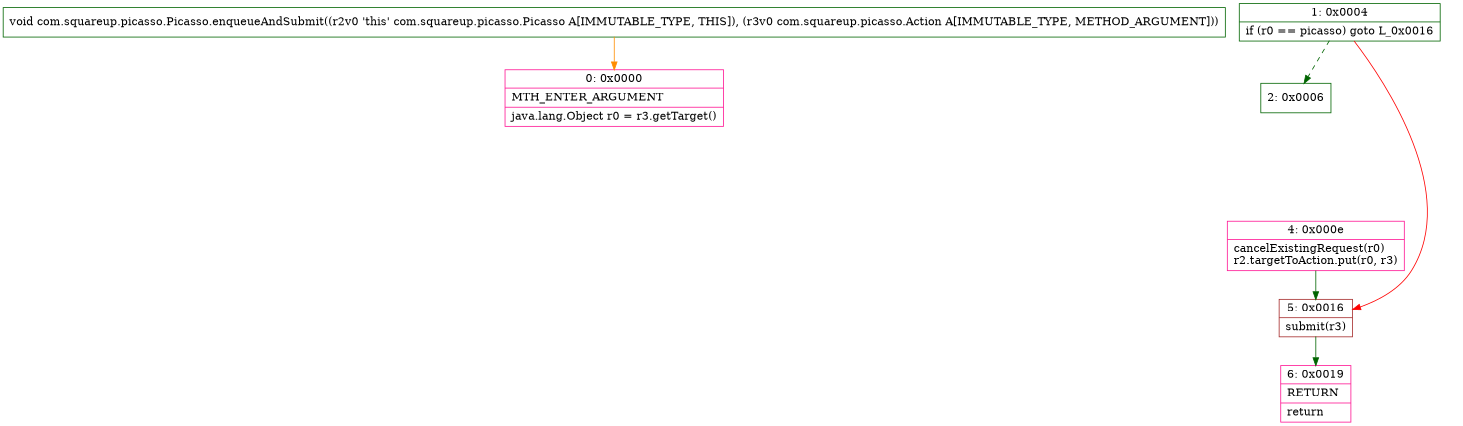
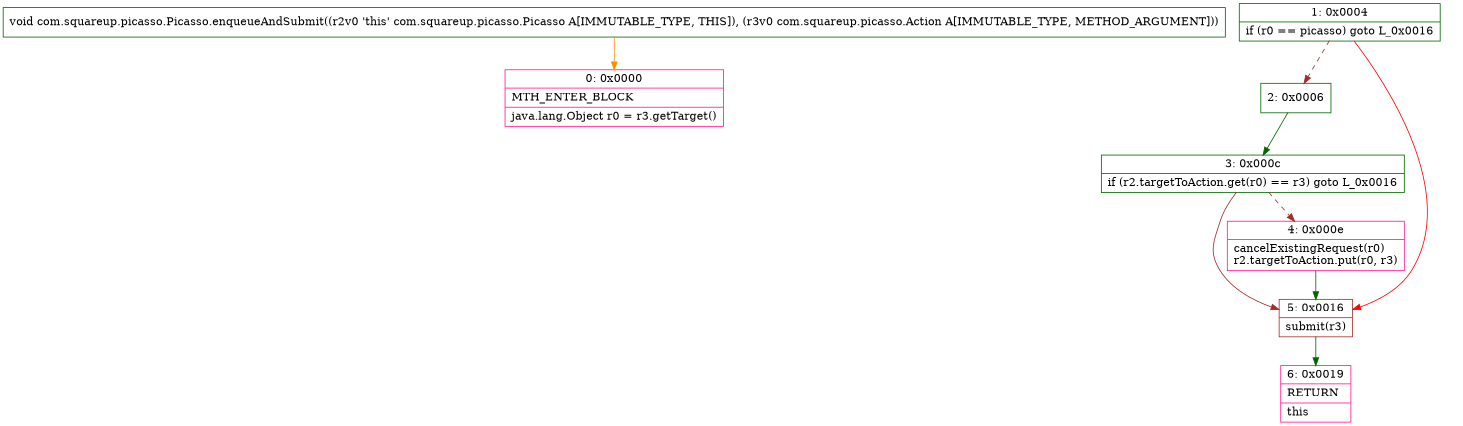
edge "1: 0x0004" -> "2: 0x0006": color darkgreen -> brown
node "0: 0x0000": text "MTH_ENTER_ARGUMENT" -> "MTH_ENTER_BLOCK"
node "3: 0x000c": added
node "6: 0x0019": text "return" -> "this"
